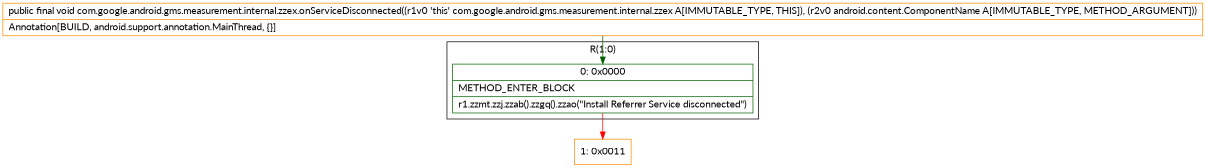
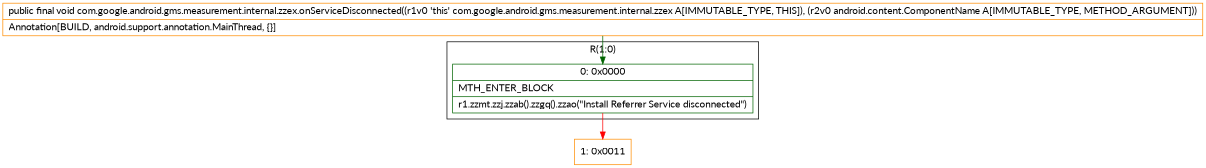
node "0: 0x0000": text "METHOD_ENTER_BLOCK" -> "MTH_ENTER_BLOCK"
